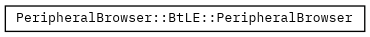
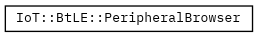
node "PeripheralBrowser::BtLE::PeripheralBrowser": label "PeripheralBrowser::BtLE::PeripheralBrowser" -> "IoT::BtLE::PeripheralBrowser"
